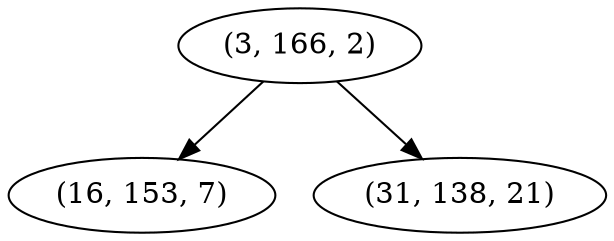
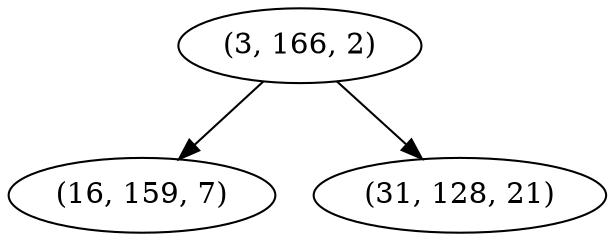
node "(16, 153, 7)": label "(16, 153, 7)" -> "(16, 159, 7)"
node "(31, 138, 21)": label "(31, 138, 21)" -> "(31, 128, 21)"
